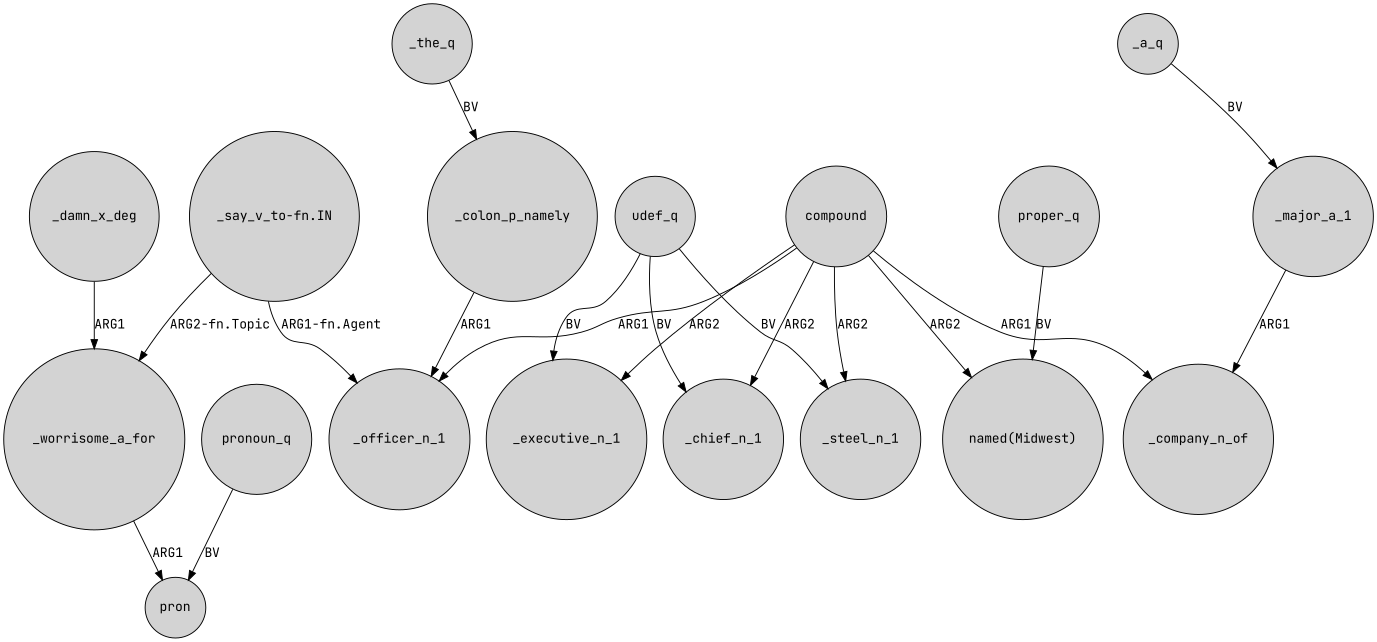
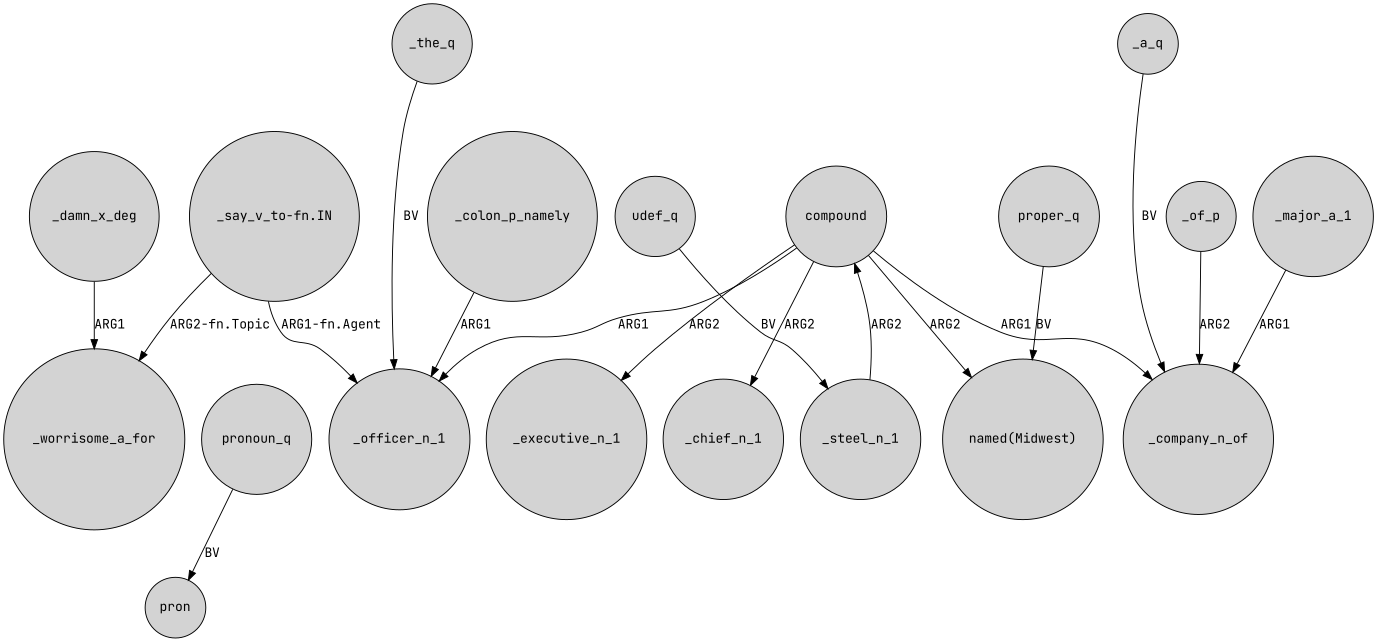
edge "_the_q" -> "_colon_p_namely": now "_the_q" -> "_officer_n_1"
edge "_a_q" -> "_major_a_1": now "_a_q" -> "_company_n_of"
node "_of_p": added
edge "udef_q" -> "_executive_n_1": removed, label "BV"
edge "compound" -> "_steel_n_1": reversed
edge "udef_q" -> "_chief_n_1": removed, label "BV"
edge "_worrisome_a_for" -> "pron": removed, label "ARG1"
